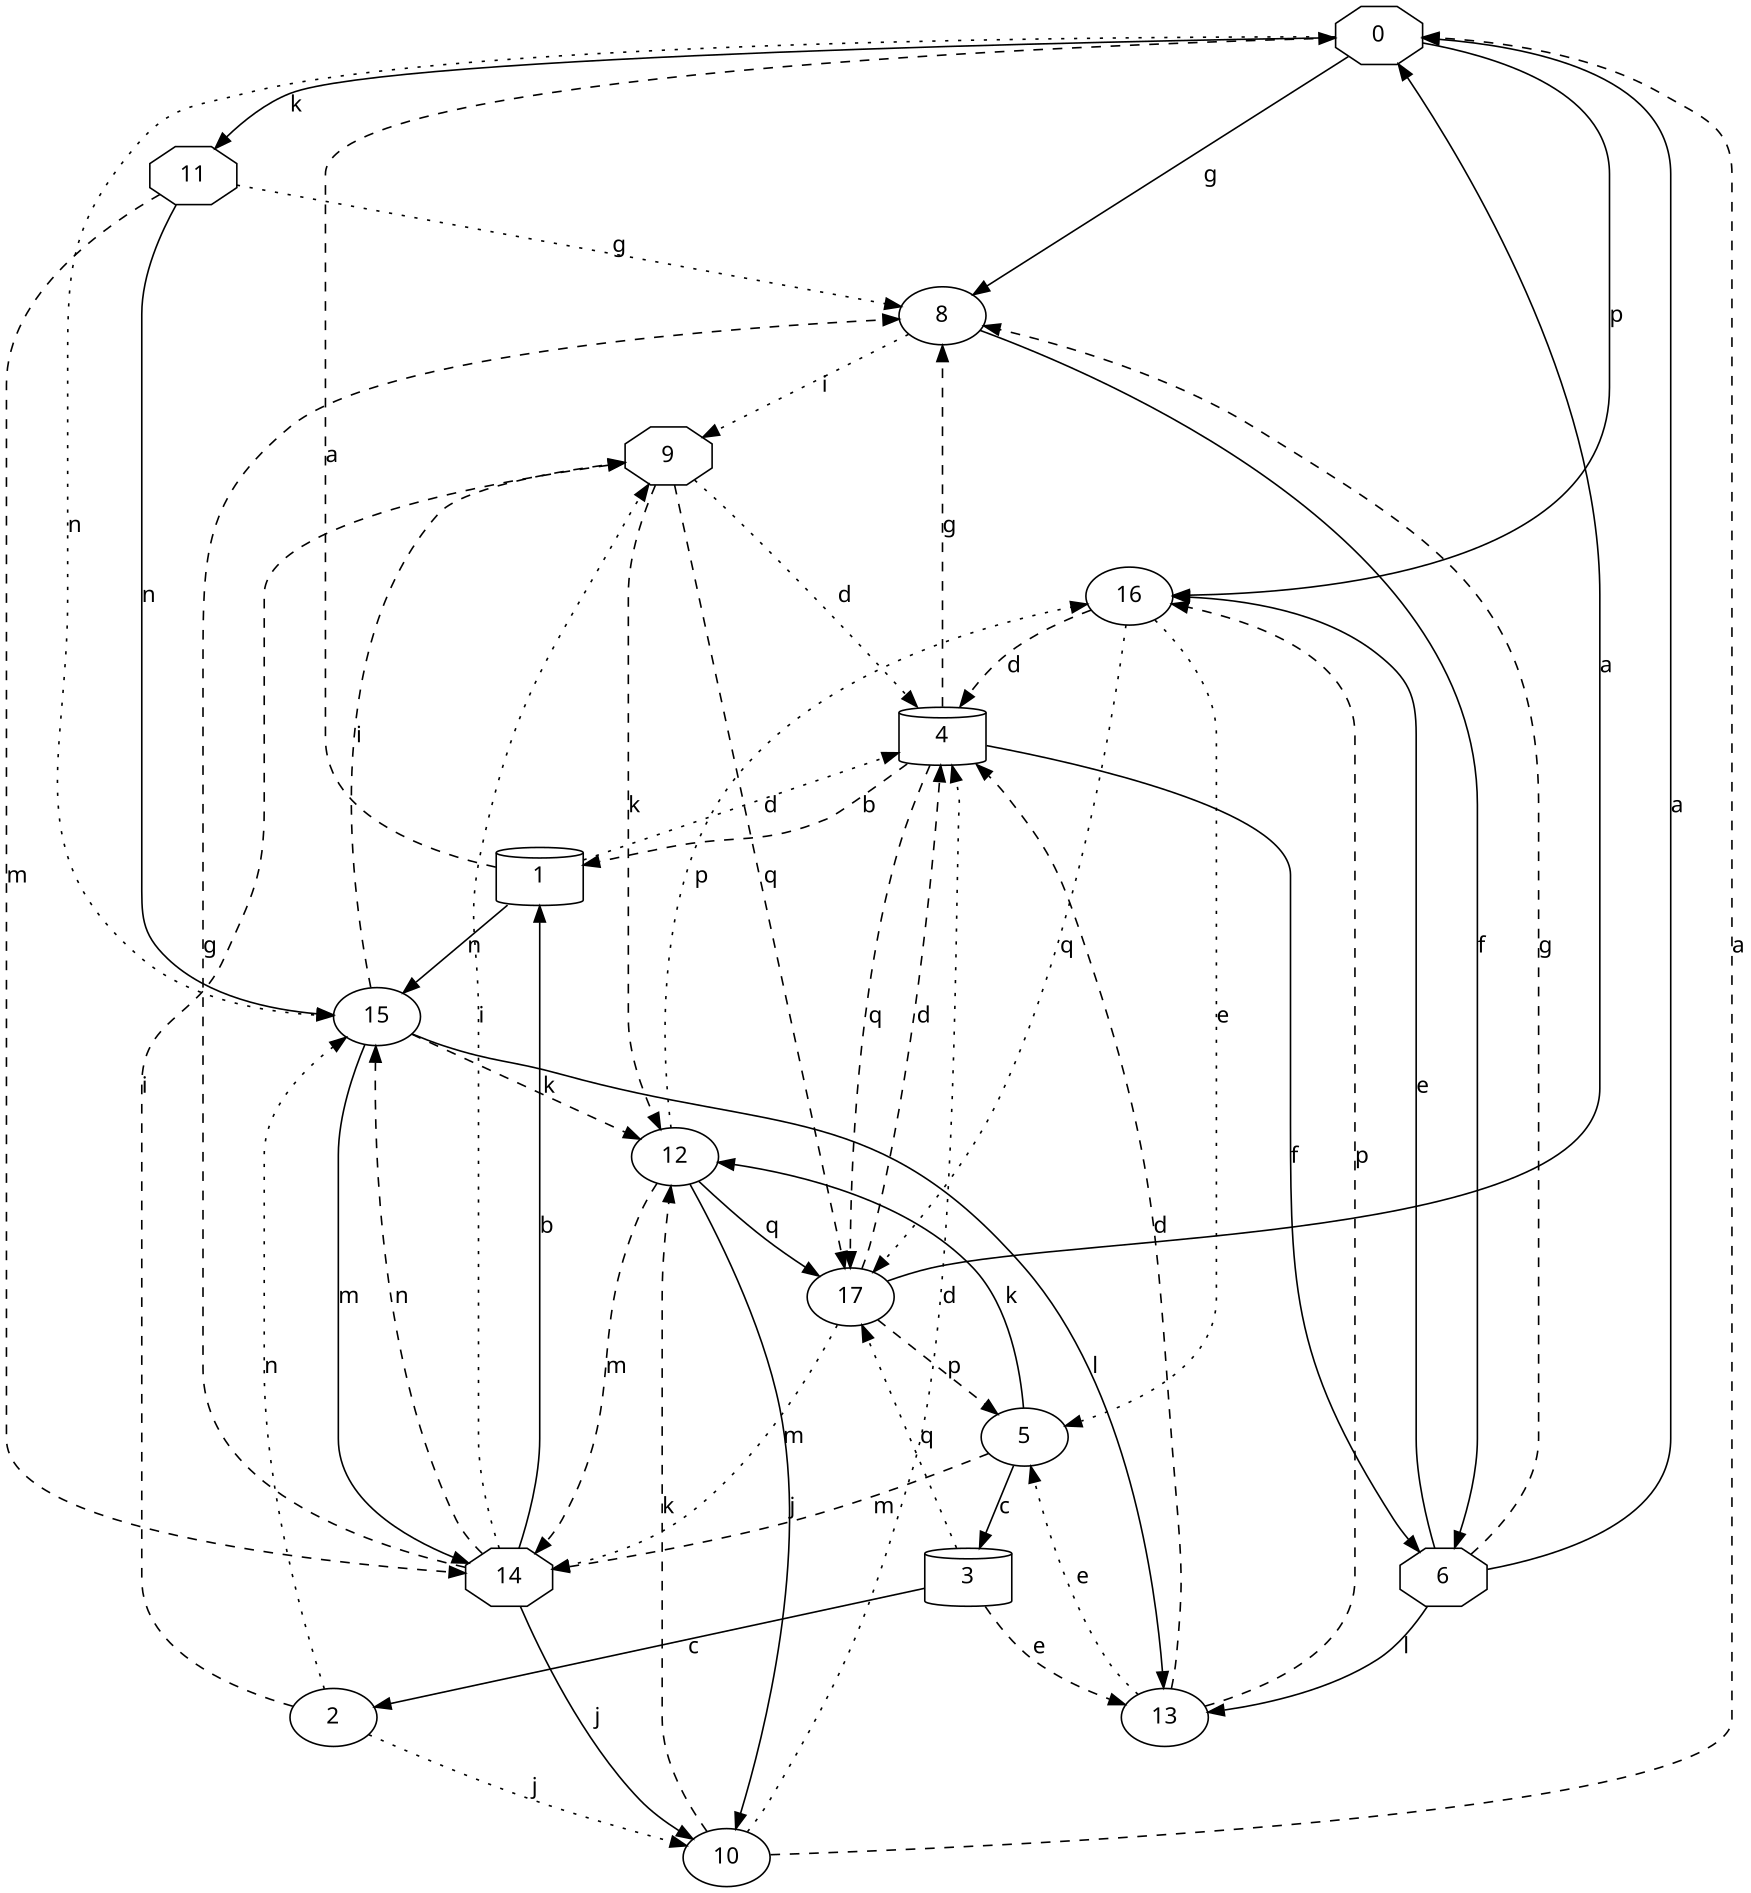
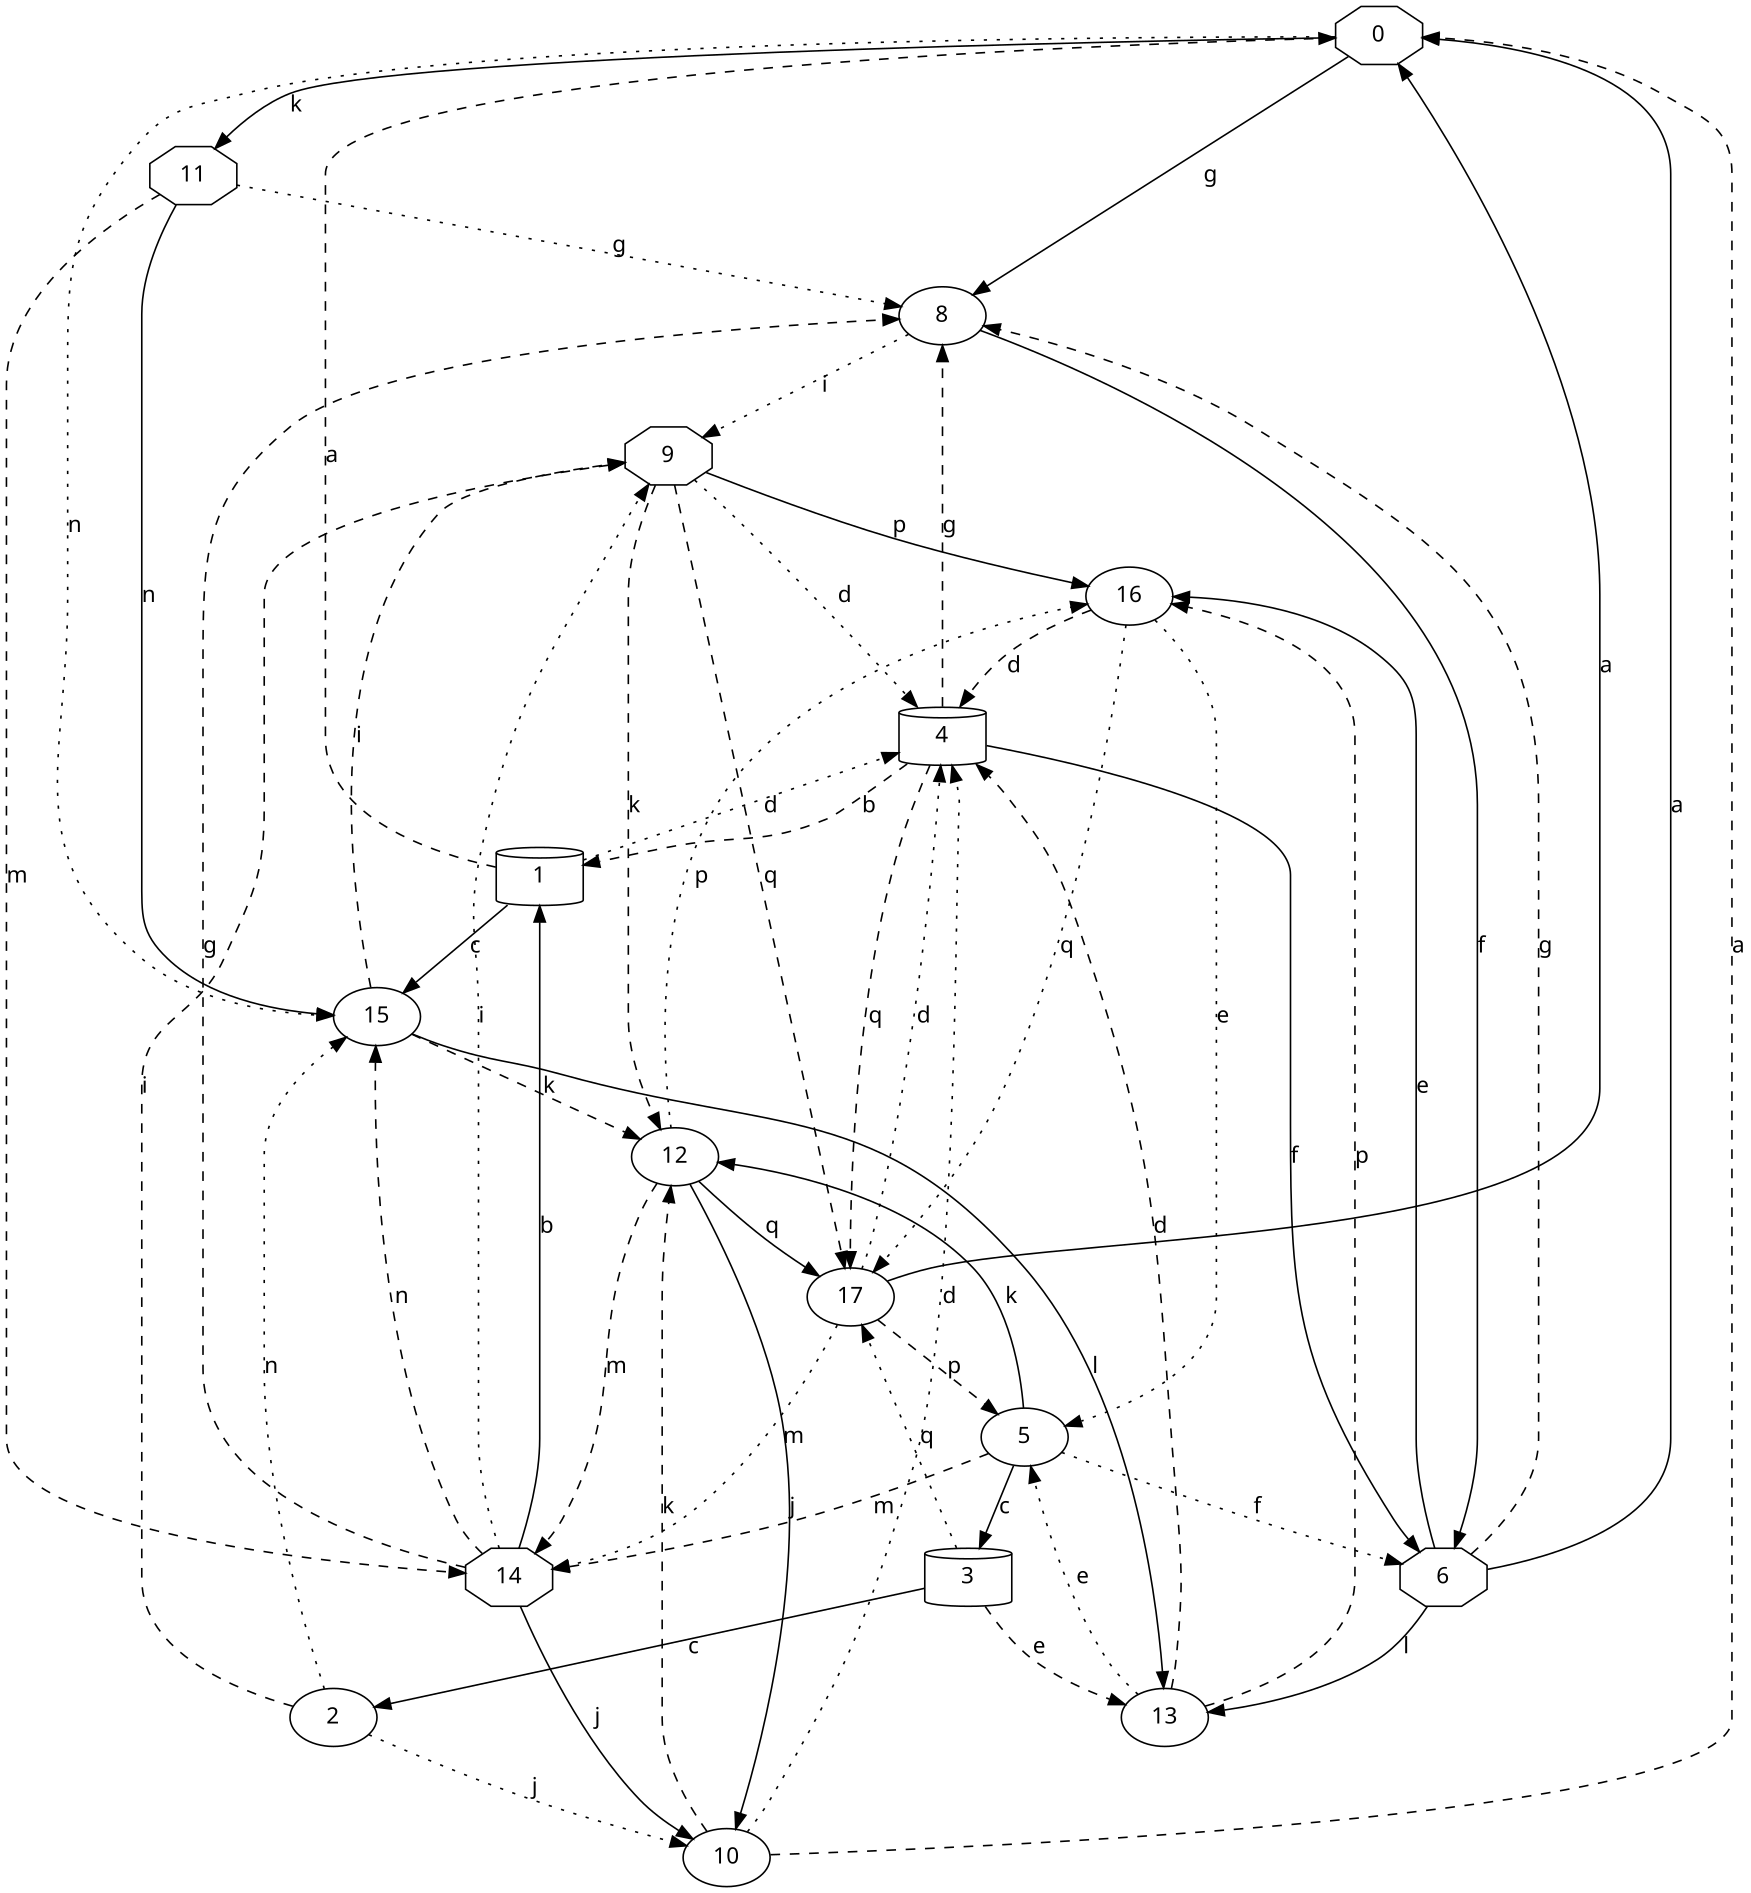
edge "0" -> "16": now "9" -> "16"
edge "1" -> "15": label "n" -> "c"
edge "17" -> "4": style dashed -> dotted
edge "15" -> "14": removed, label "m"
edge "5" -> "6": added, label "f"
